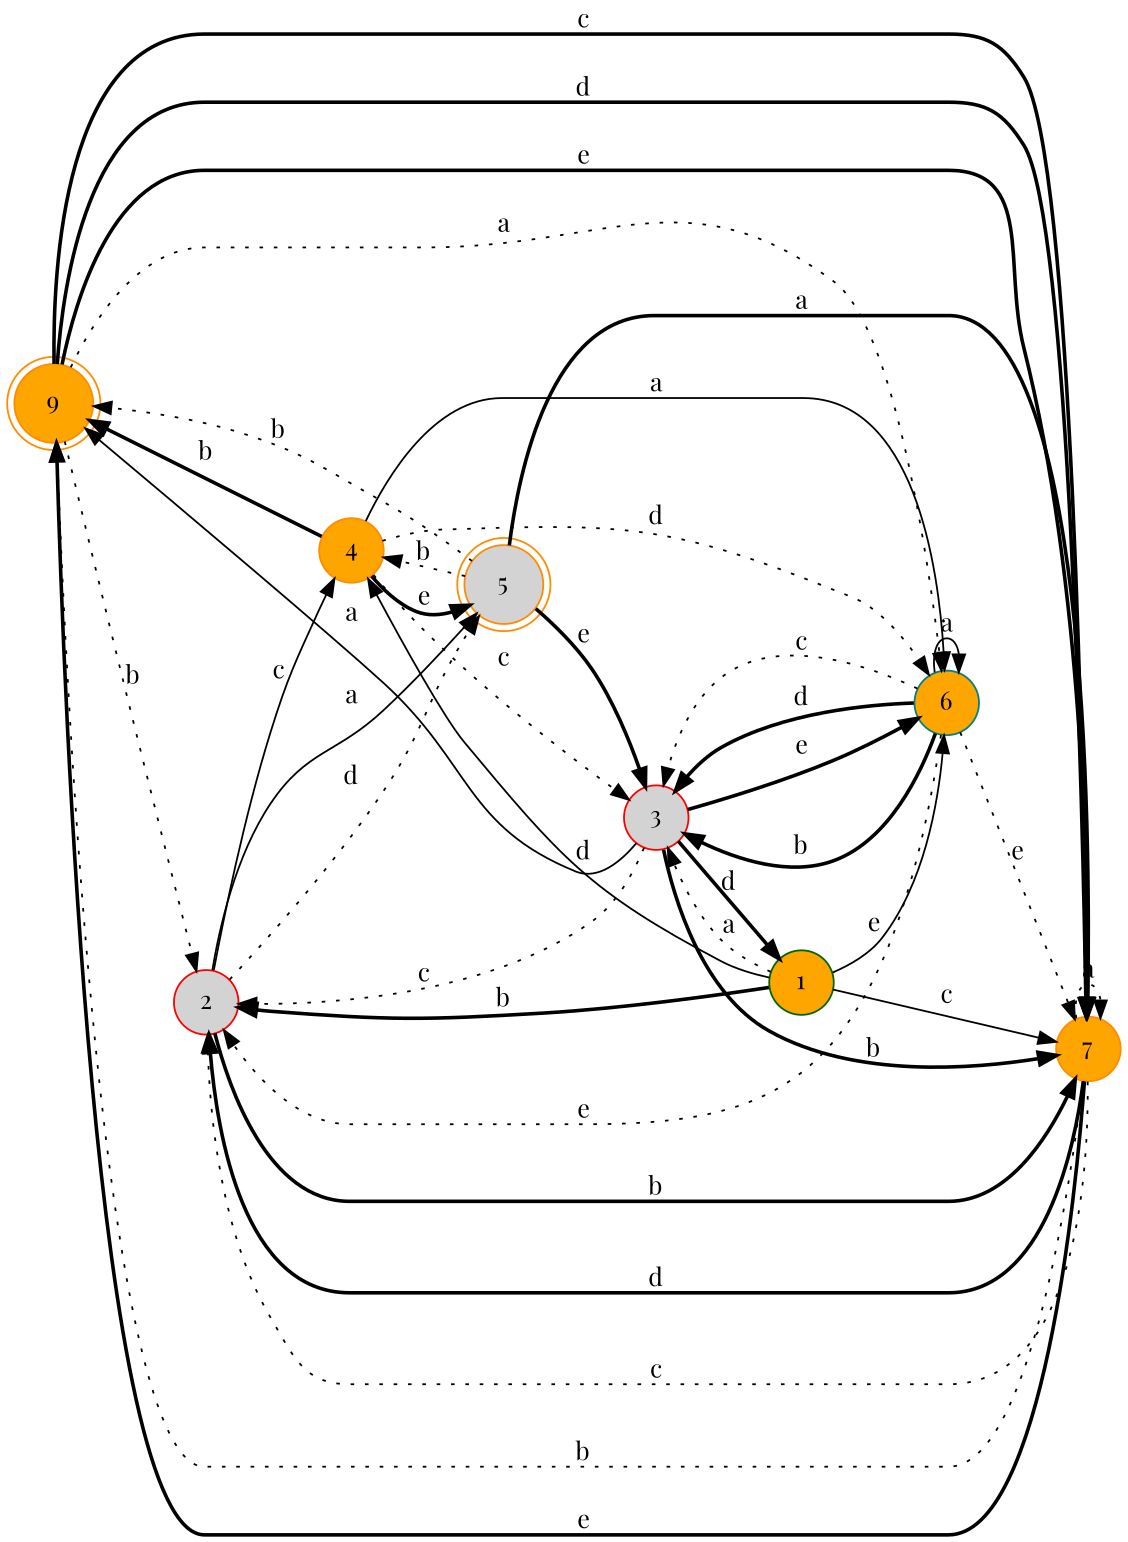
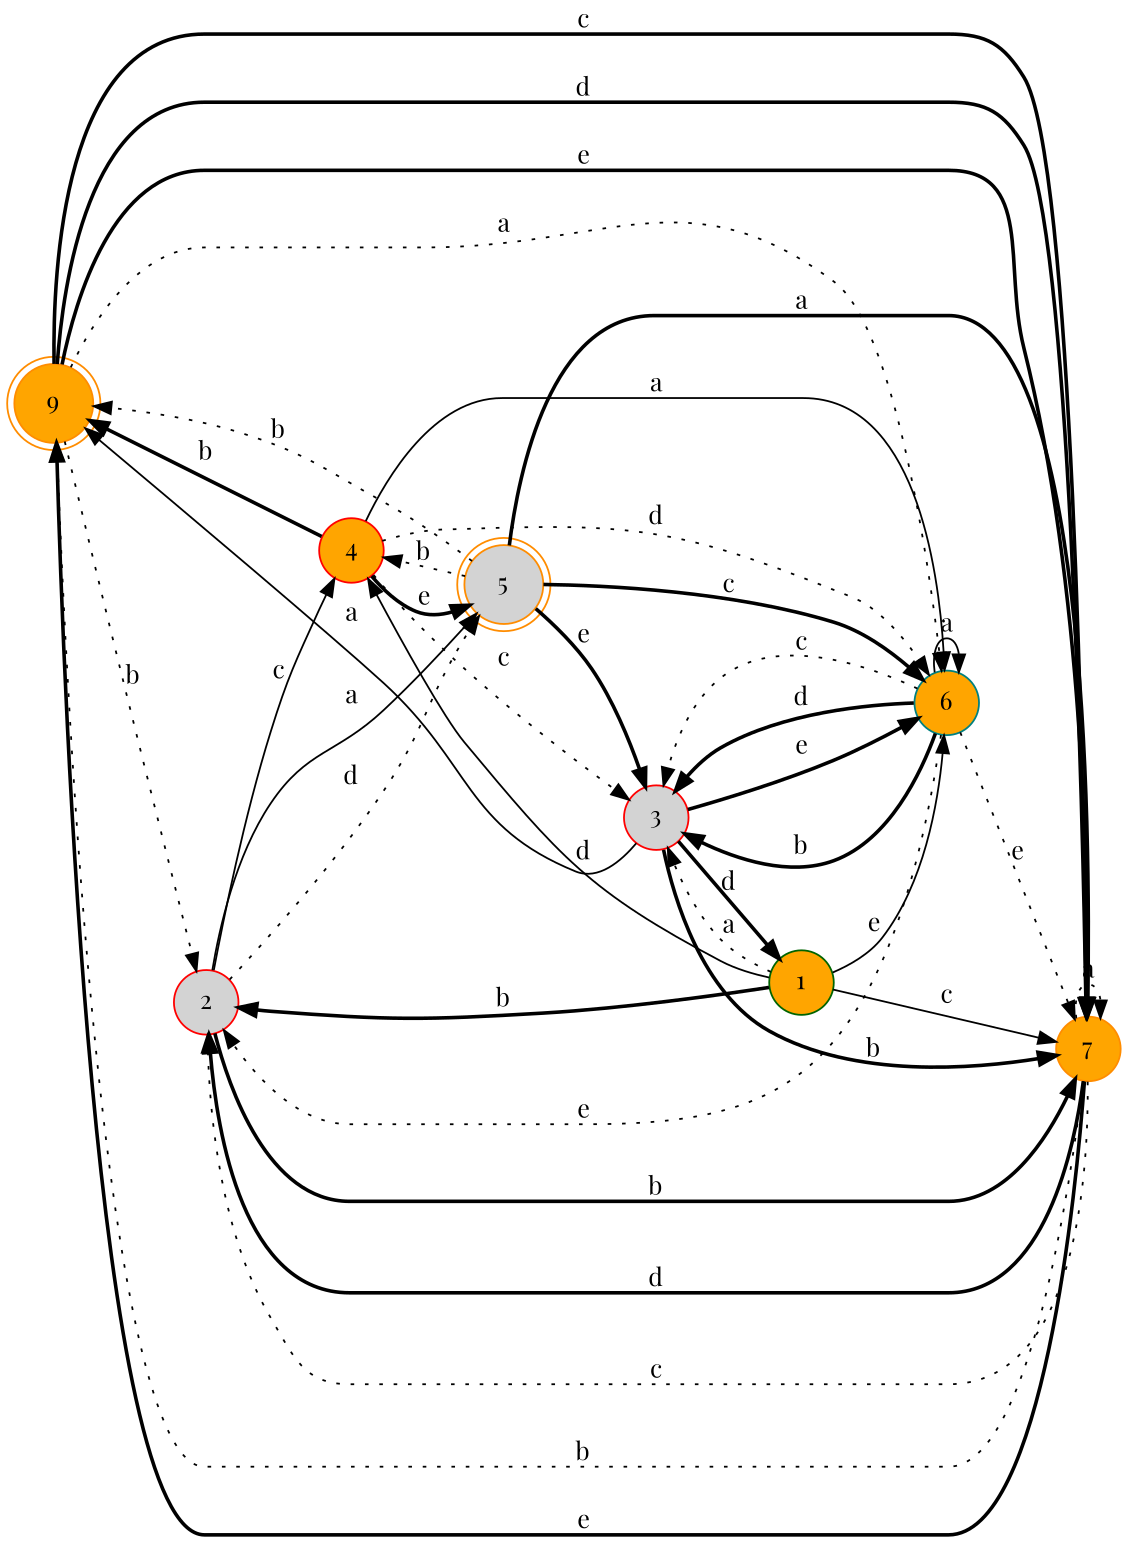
node "4": color darkorange -> red
edge "5" -> "6": added, label "c"
edge "3" -> "2": removed, label "c"
